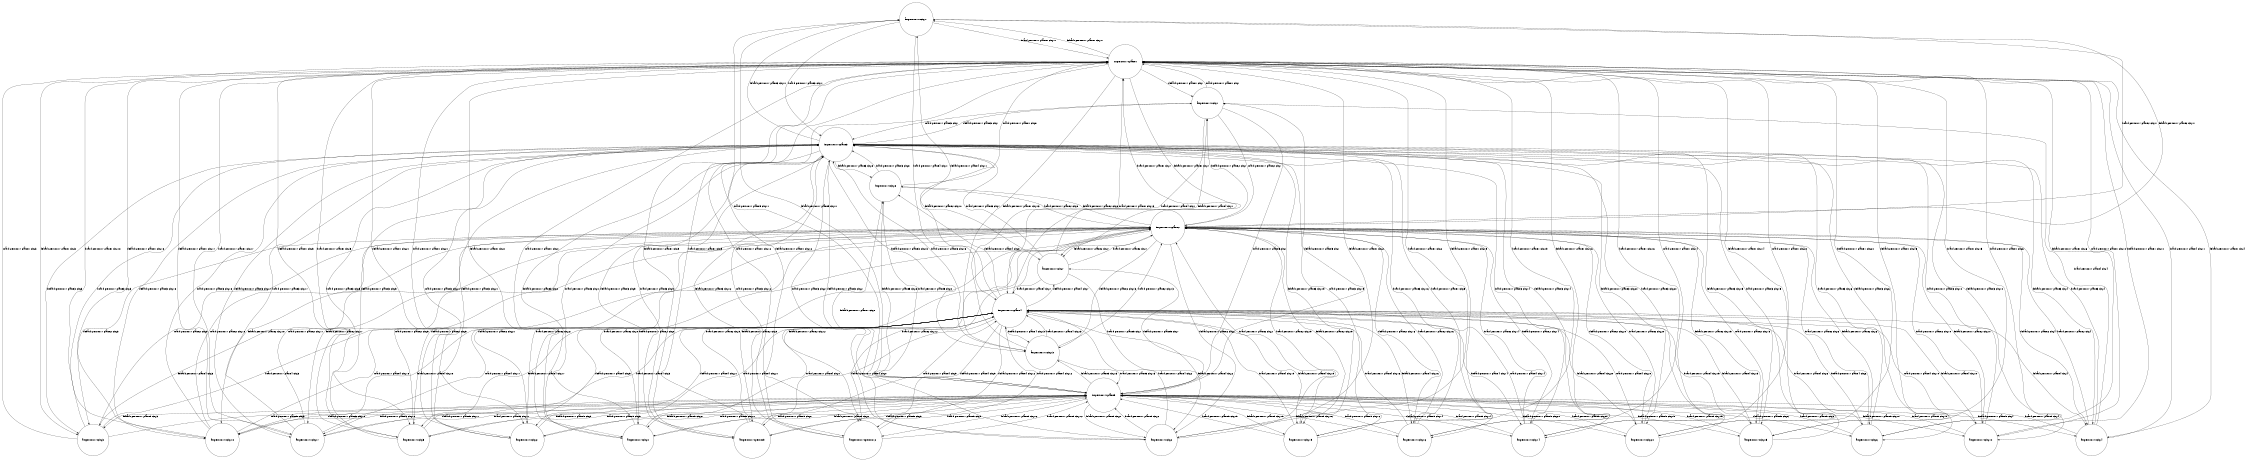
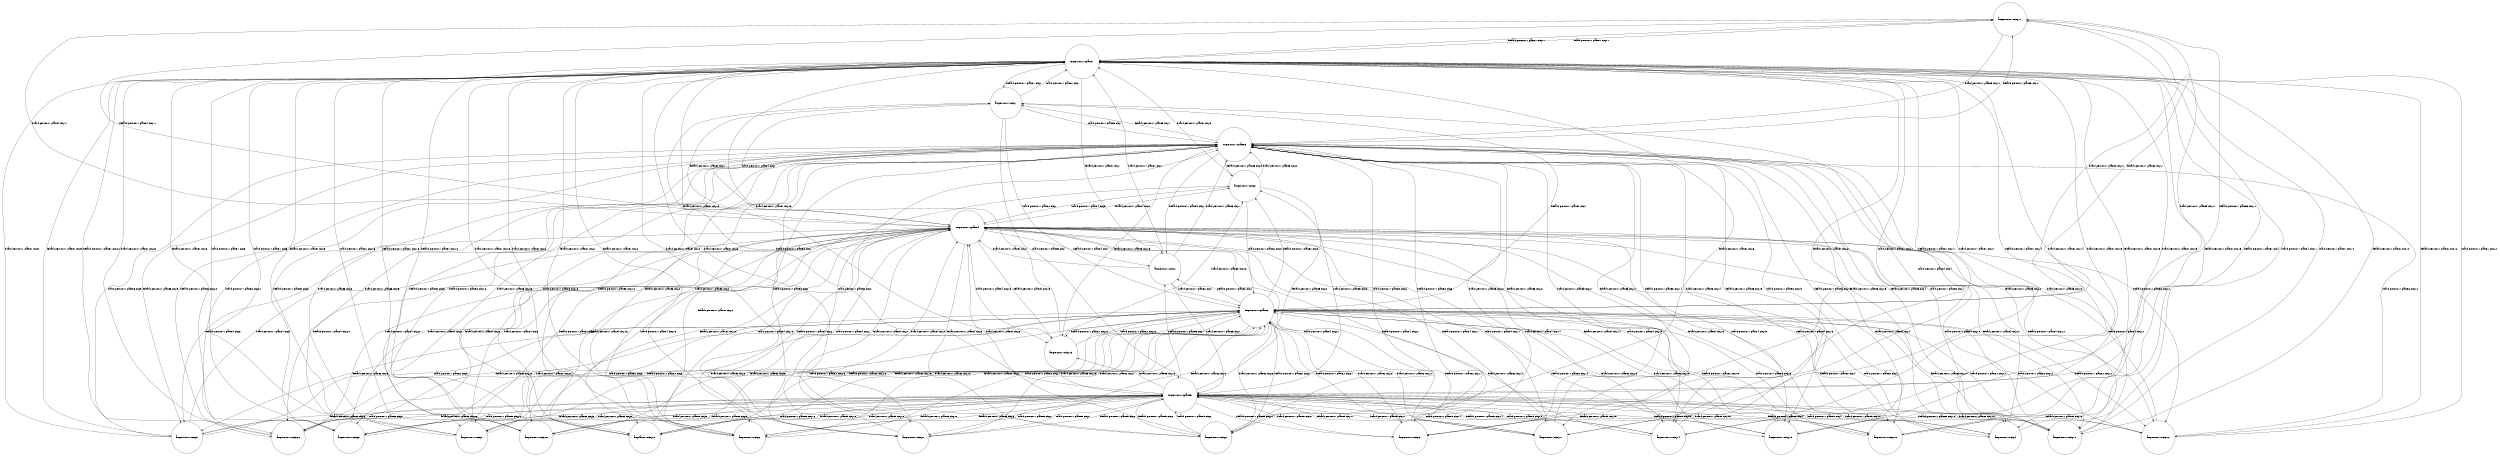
edge "at_person17_city8" -> "in_person17_plane4": added, label "board person17 plane4 city8"
edge "in_person17_plane3" -> "at_person17_city7": label "debark person17 plane2 city10" -> "debark person17 plane3 city7"
edge "at_person17_city13" -> "in_person17_plane3": now "at_person17_city13" -> "at_person17_city8"
edge "in_person17_plane3" -> "at_person17_city16": label "board person17 plane1 city5" -> "debark person17 plane3 city16"
node "at_person17_city18": label "at_person17_city18" -> "at_plane17_city18"
node "at_person17_person9": label "at_person17_person9" -> "at_person17_city9"
node "at_person17_person12": label "at_person17_person12" -> "at_person17_city12"
